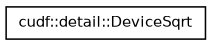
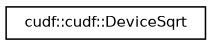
node "cudf::detail::DeviceSqrt": label "cudf::detail::DeviceSqrt" -> "cudf::cudf::DeviceSqrt"
